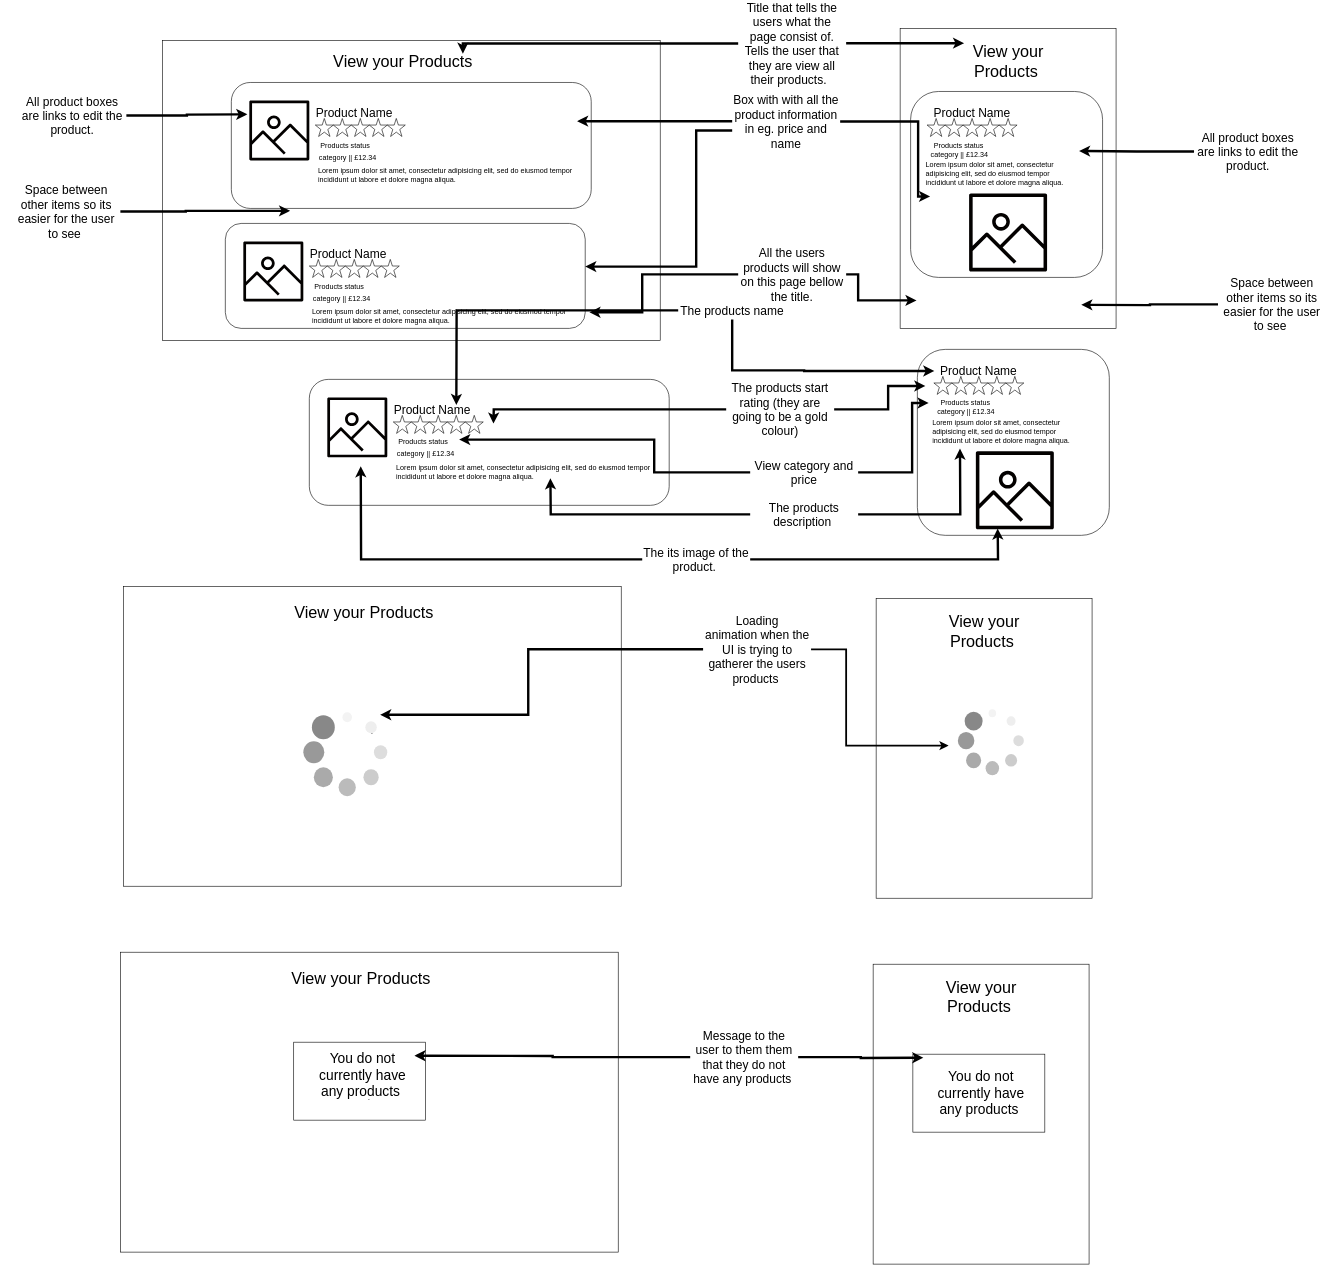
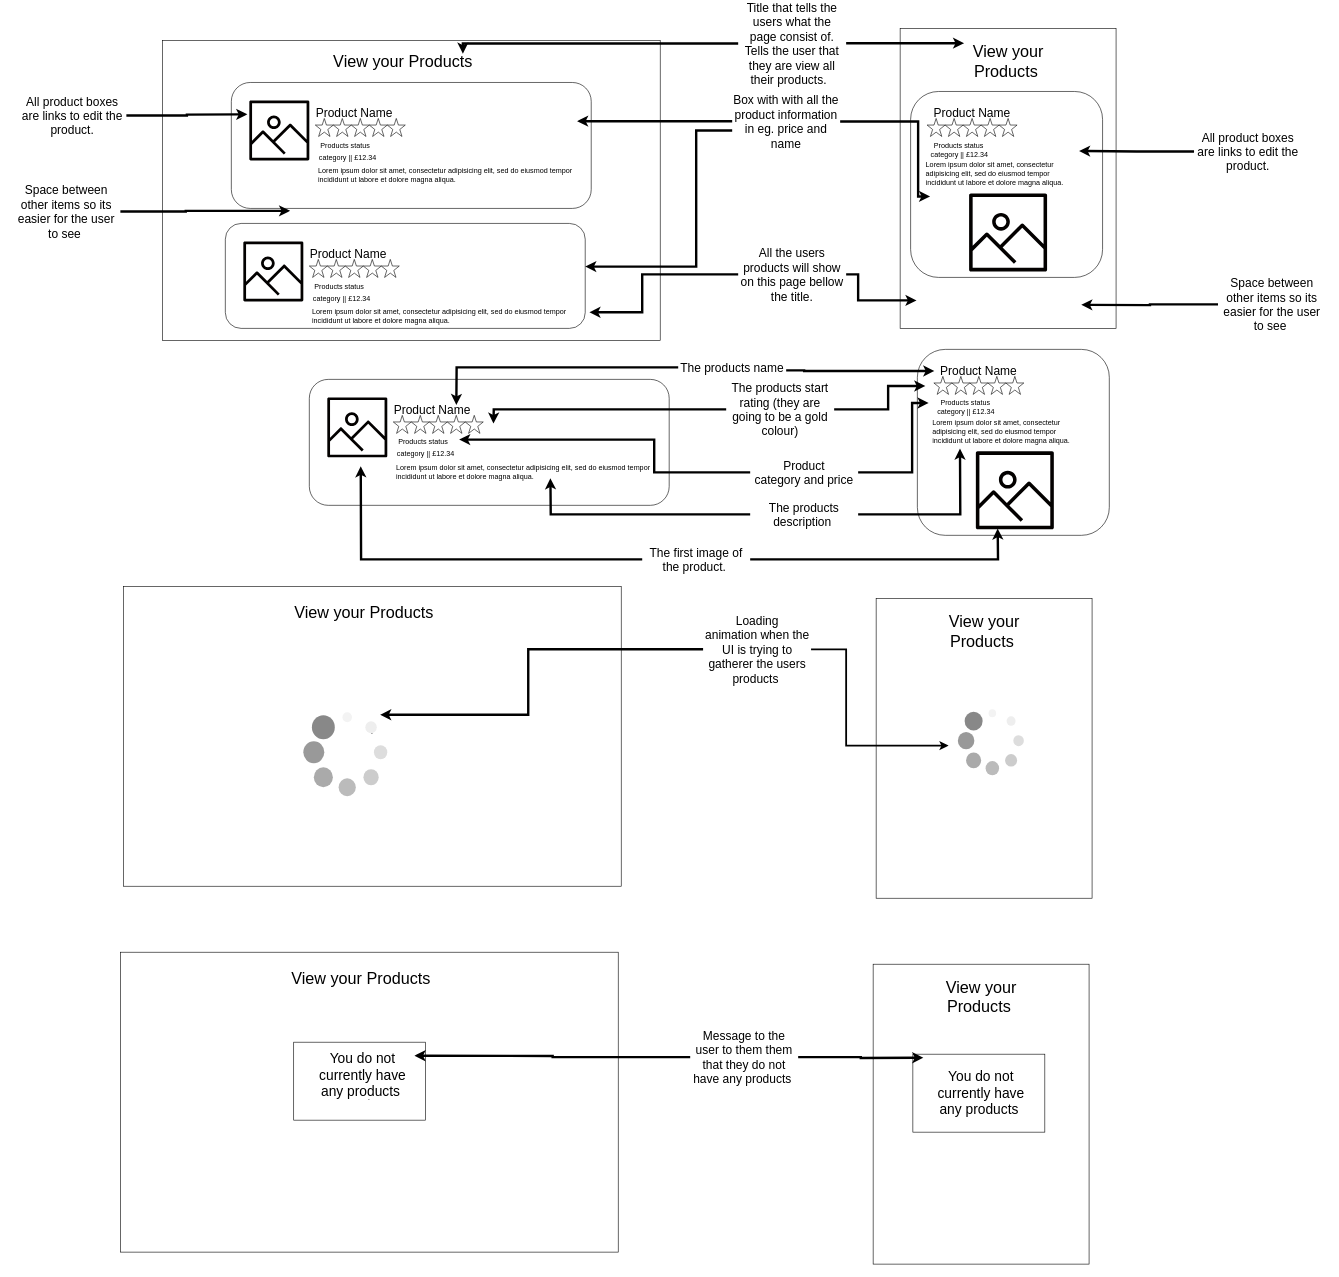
node "The products name": moved (732, 311) -> (732, 368)
node "View category and price": label "View category and price" -> "Product category and price"
node "The its image of the product.": label "The its image of the product." -> "The first image of the product."
